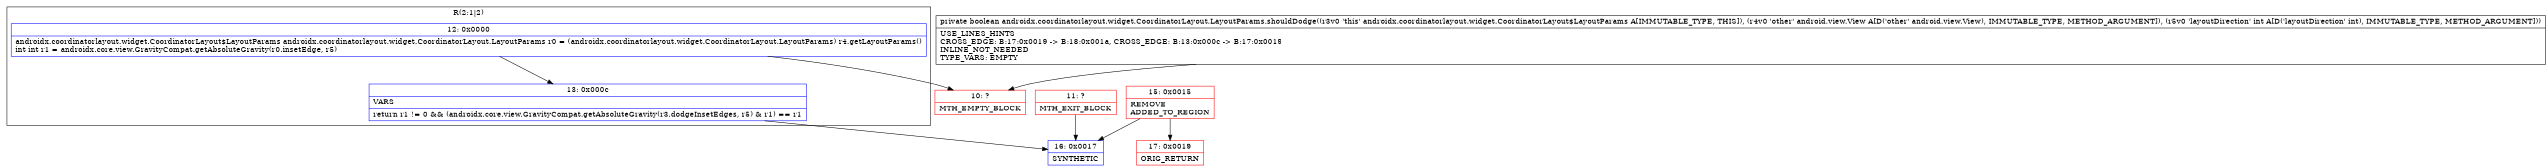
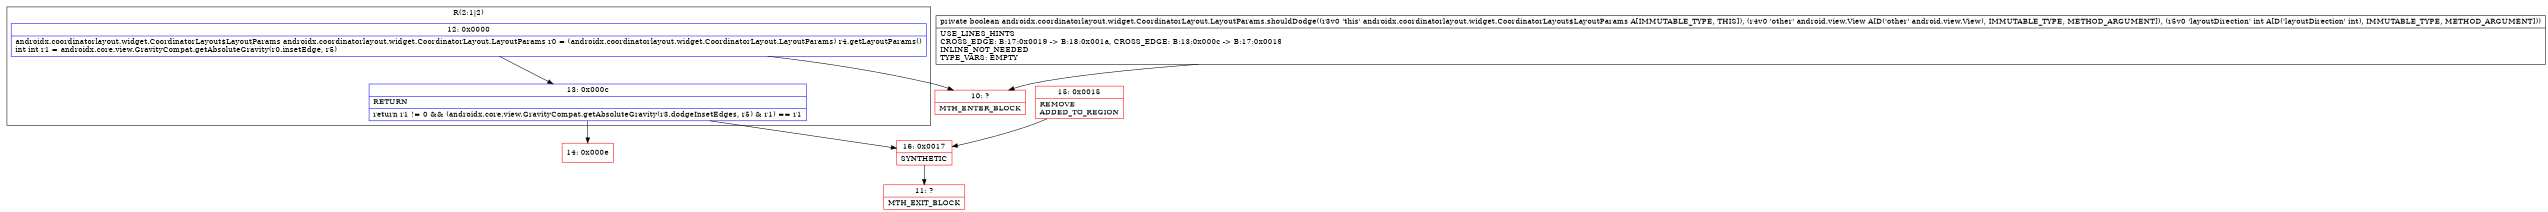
node "13: 0x000c": text "VARS" -> "RETURN"
node "10: ?": text "MTH_EMPTY_BLOCK" -> "MTH_ENTER_BLOCK"
edge "11: ?" -> "16: 0x0017": reversed
node "14: 0x000e": added
node "16: 0x0017": color blue -> red
node "17: 0x0019": removed
